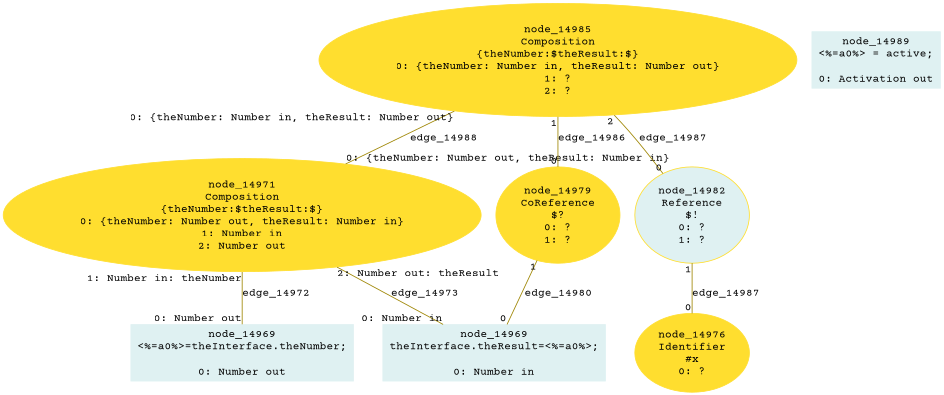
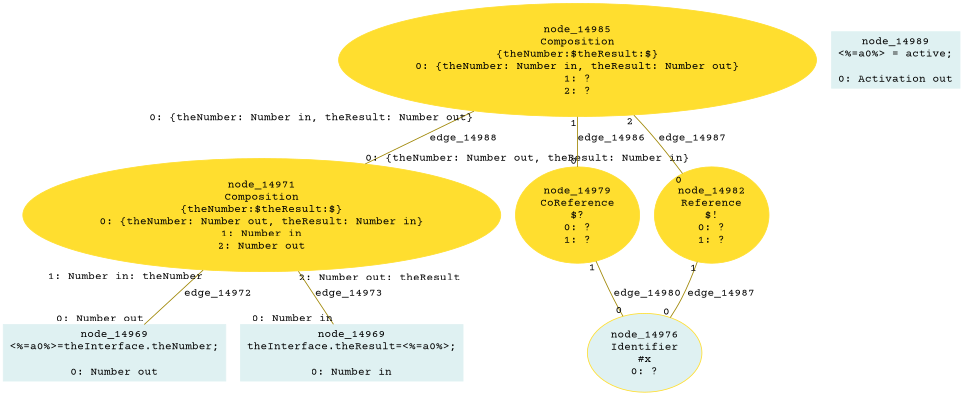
node "node_14982 Reference $! 0: ? 1: ?": fillcolor #dff1f2 -> #ffde2f
edge "node_14979 CoReference $? 0: ? 1: ?" -- "node_14969 theInterface.theResult=<%=a0%>; 0: Number in": now "node_14979 CoReference $? 0: ? 1: ?" -- "node_14976 Identifier #x 0: ?"
node "node_14976 Identifier #x 0: ?": fillcolor #ffde2f -> #dff1f2
